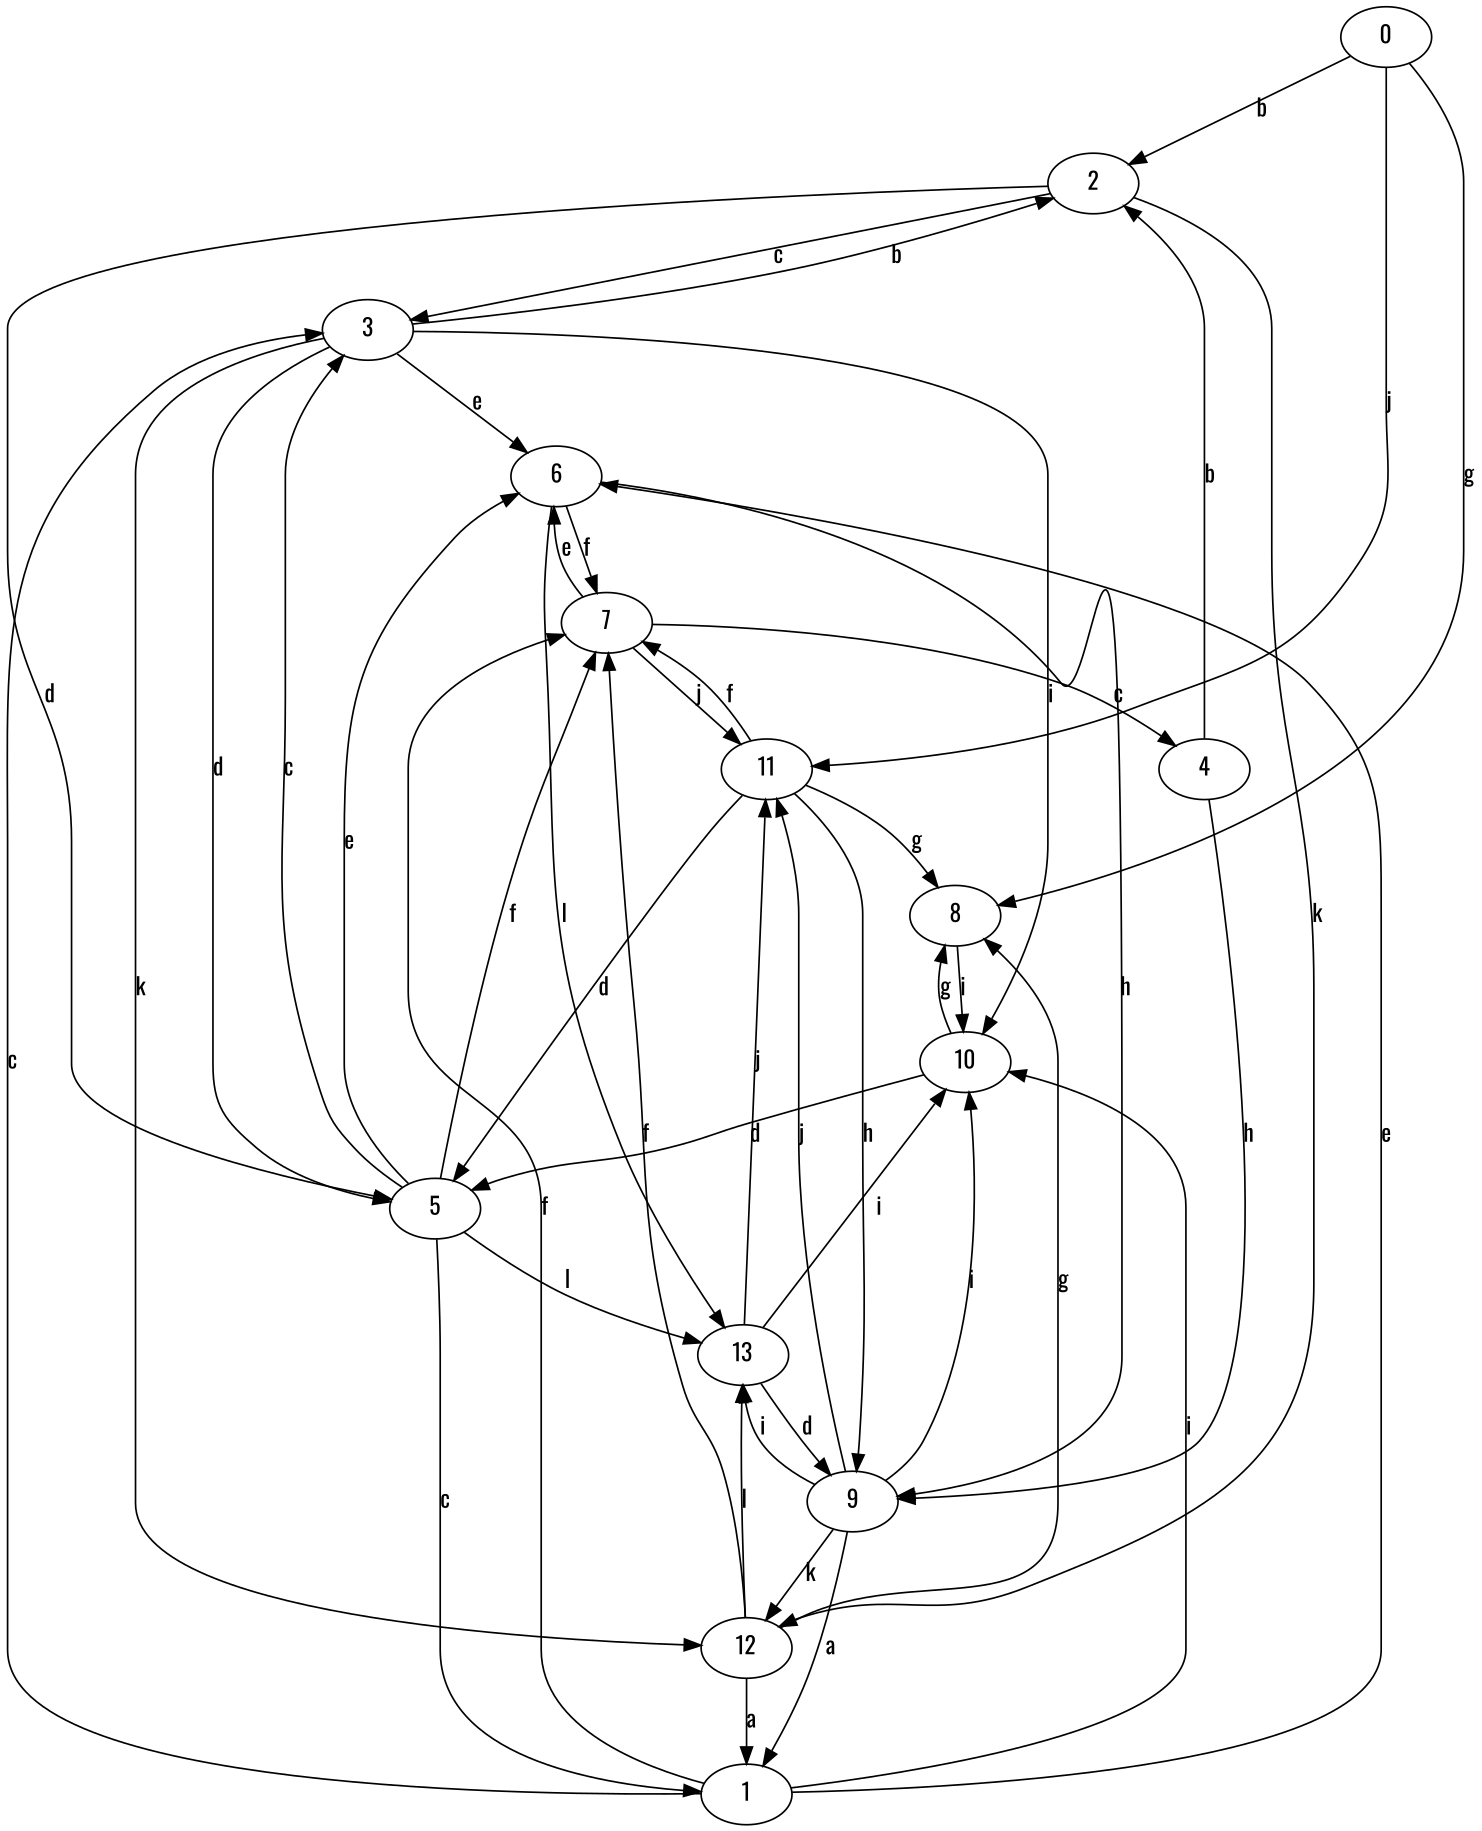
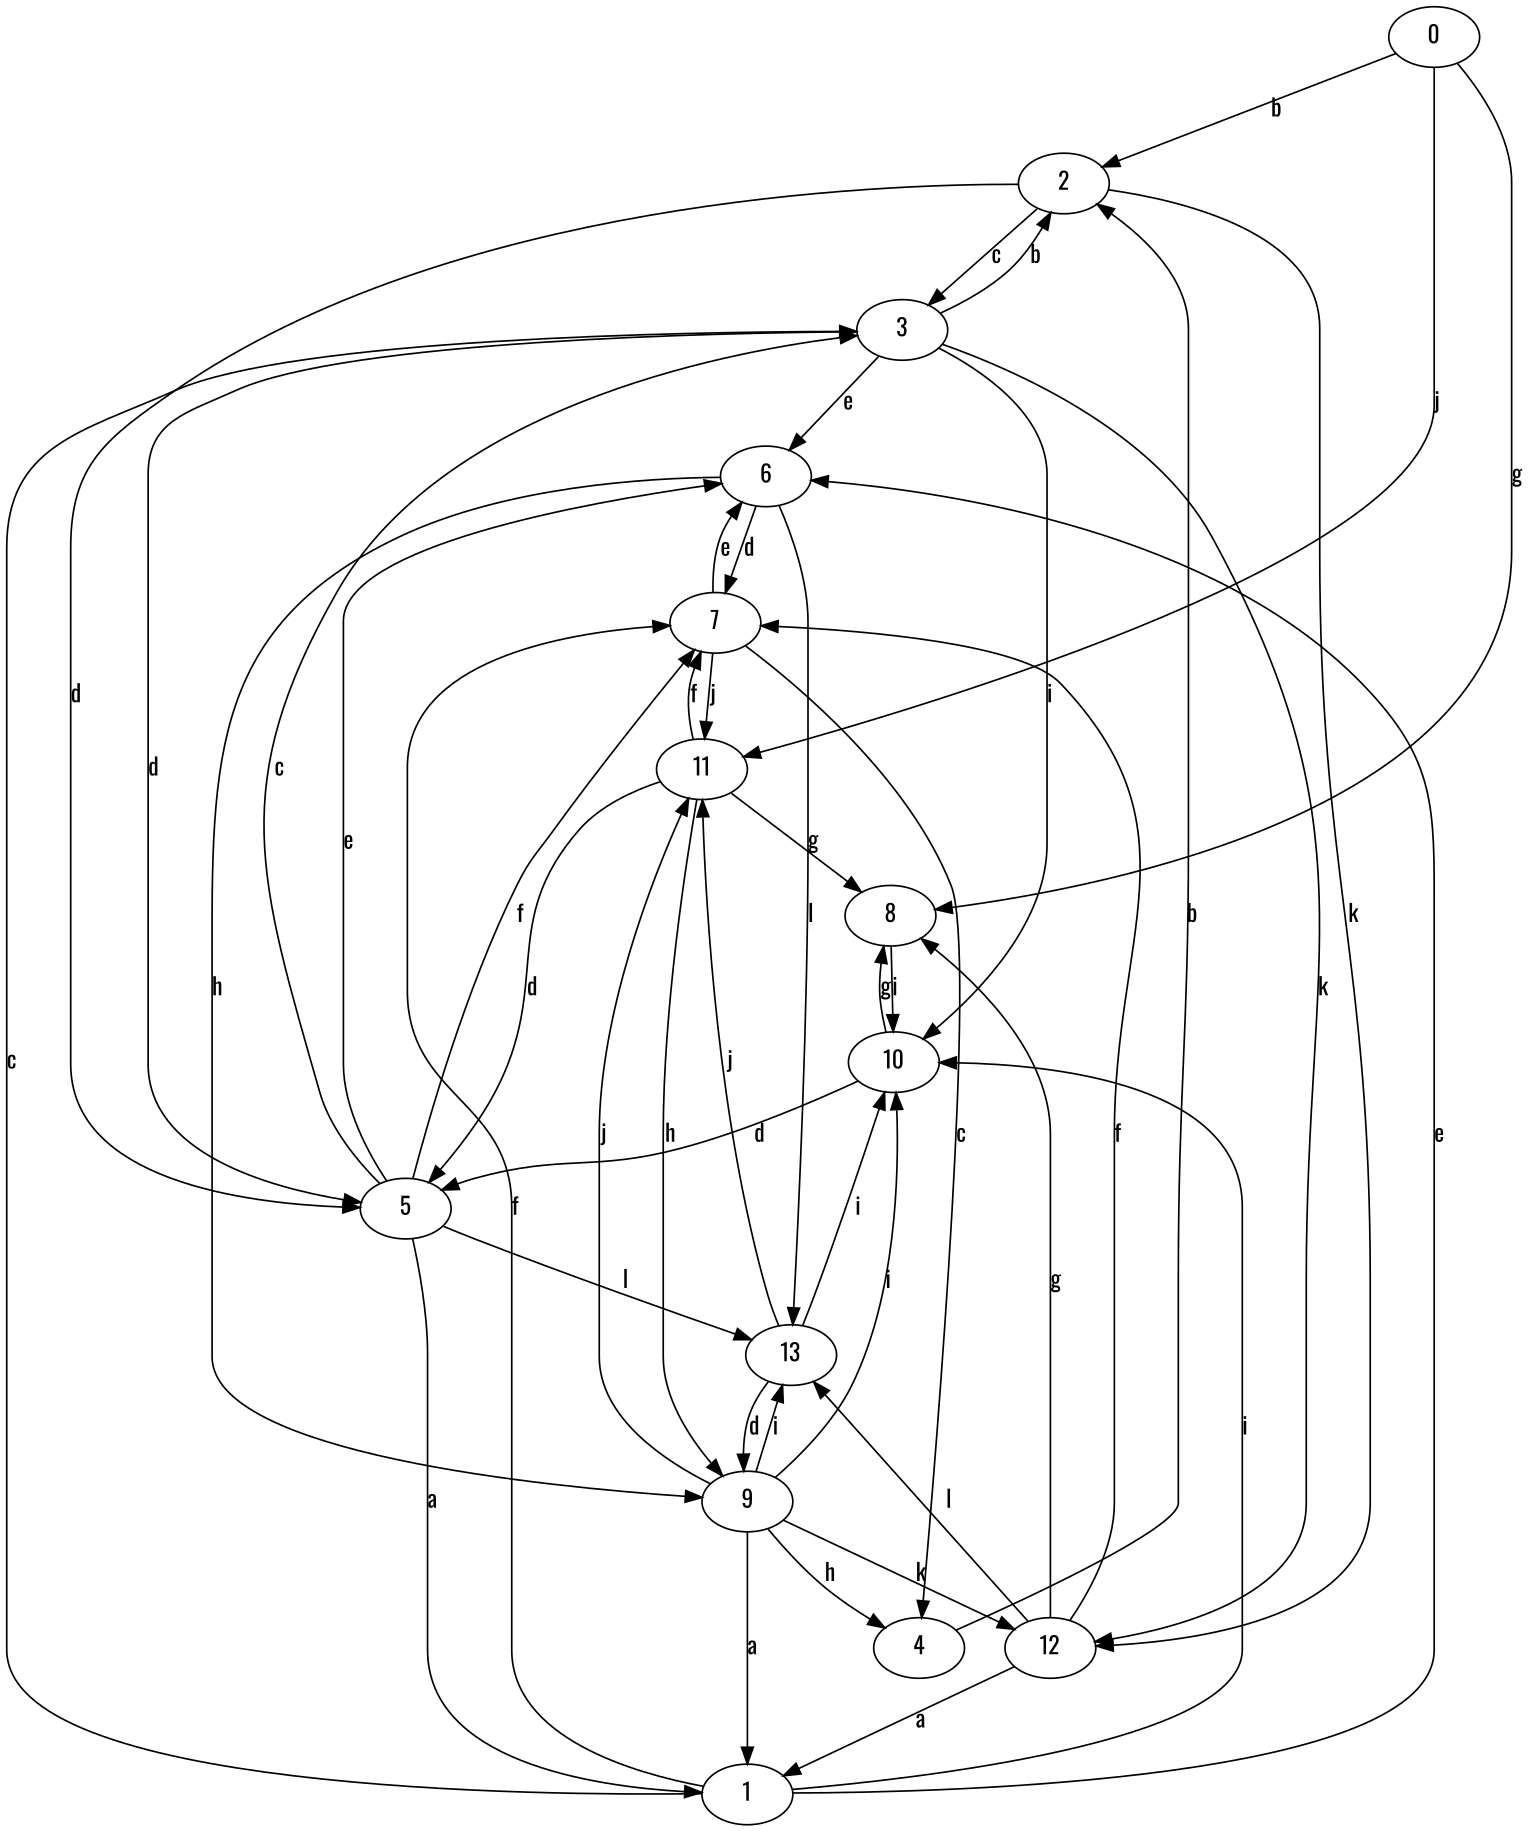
edge "6" -> "7": label "f" -> "d"
edge "4" -> "9": reversed
edge "5" -> "1": label "c" -> "a"
